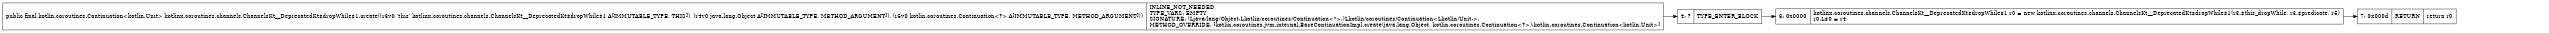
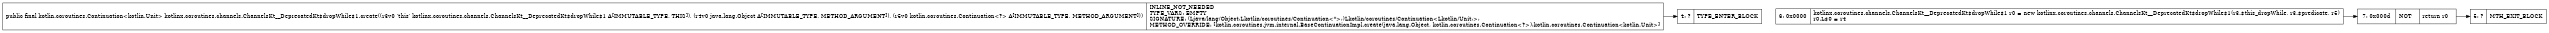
edge "4: ?" -> "6: 0x0000": removed
node "7: 0x000d": text "RETURN" -> "NOT"
node "5: ?": added
